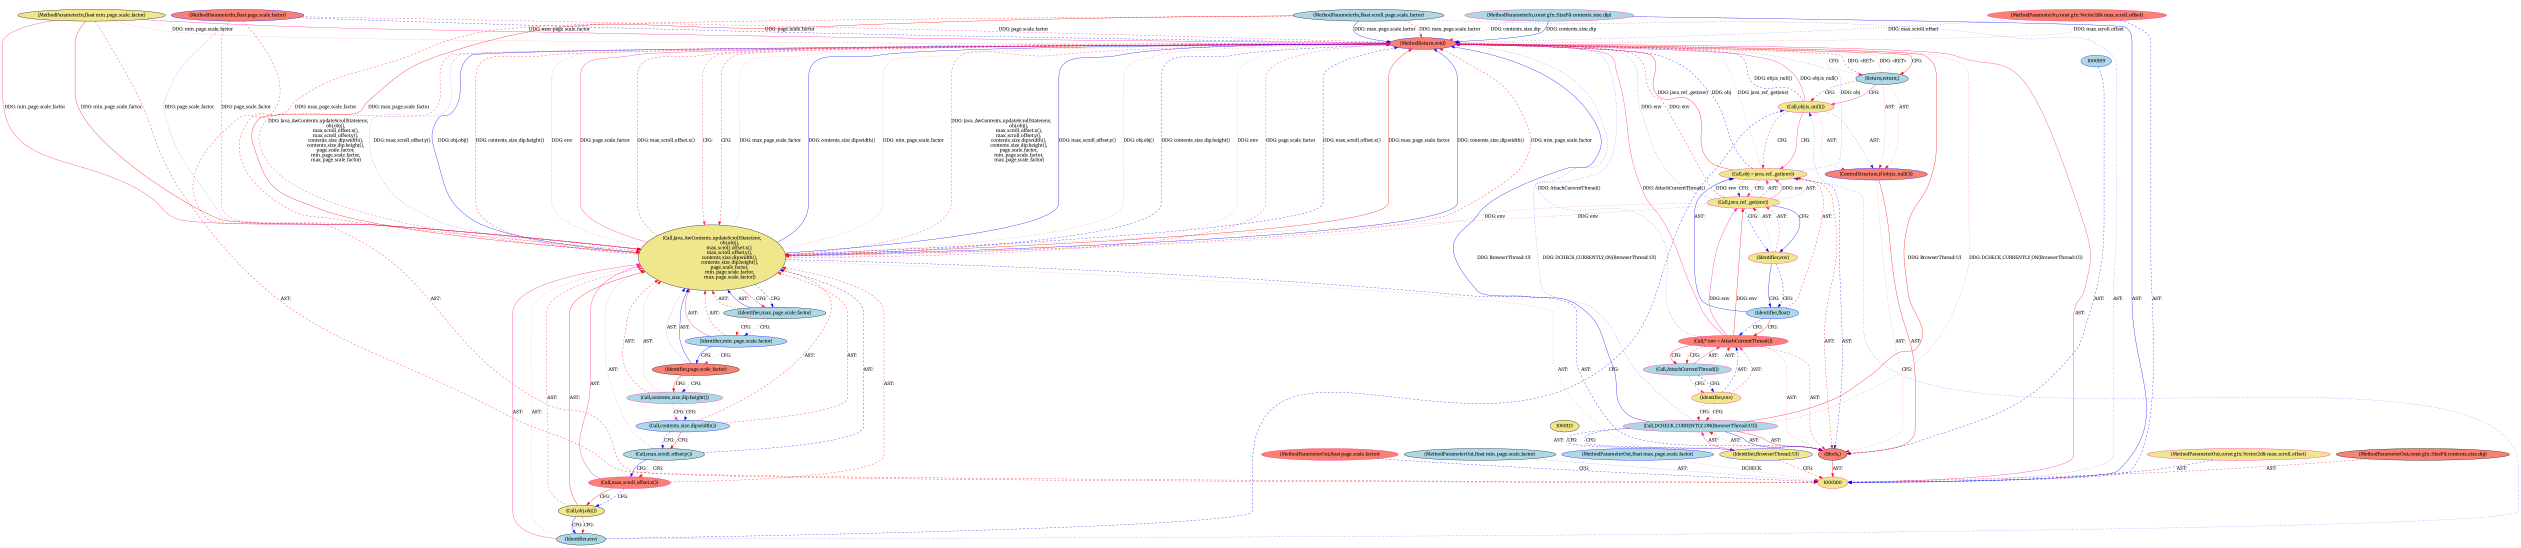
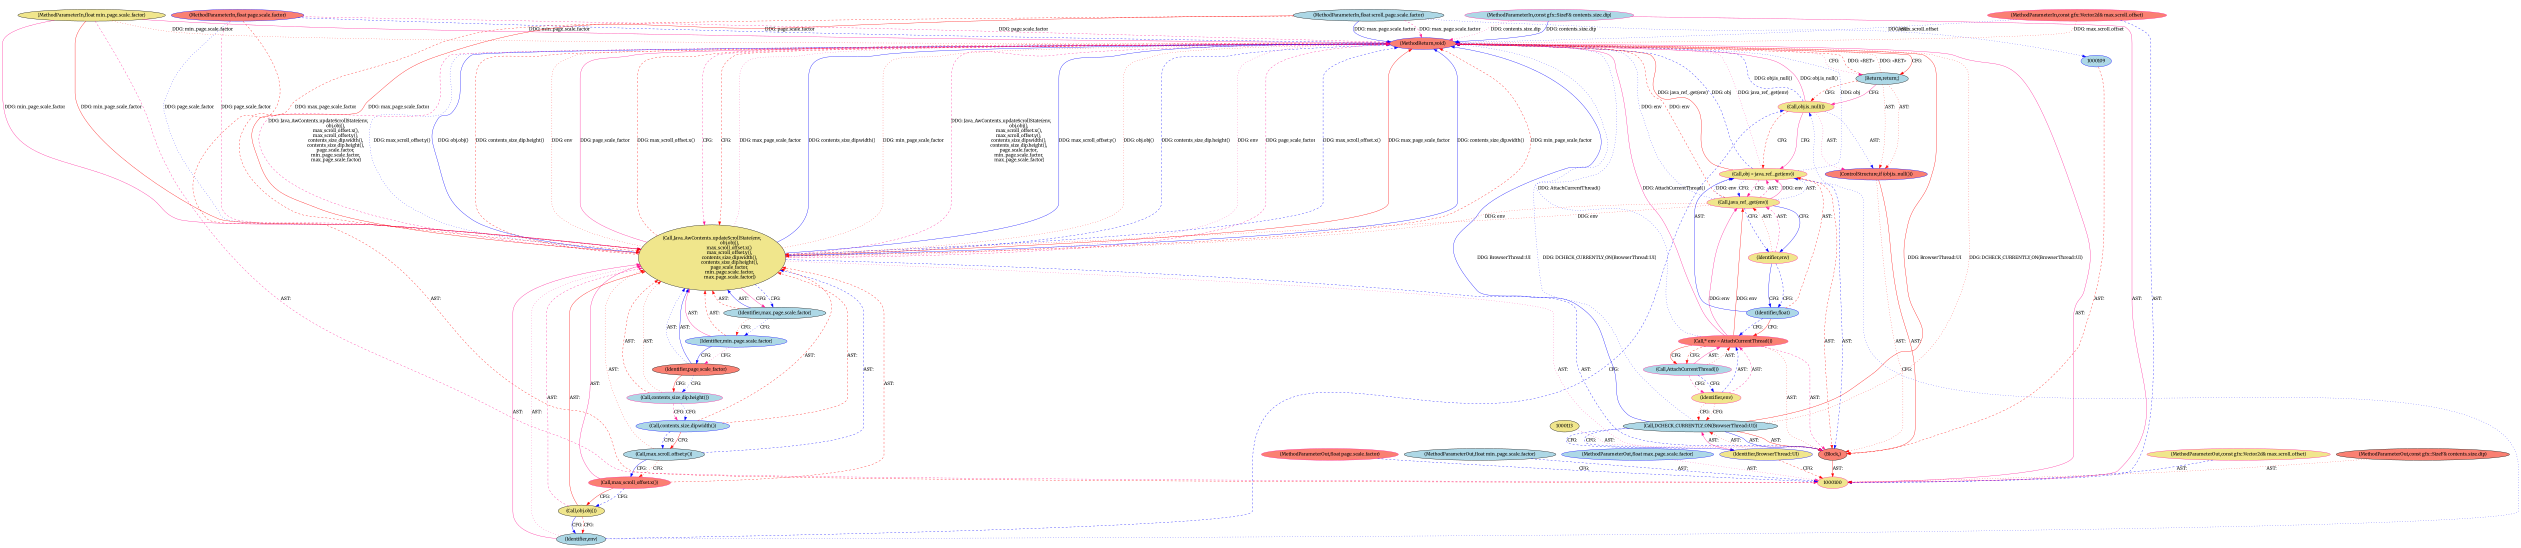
edge "(MethodParameterIn,float scroll_page_scale_factor)" -> "1000100": now "(MethodParameterIn,float scroll_page_scale_factor)" -> "1000109"
edge "(MethodParameterIn,const gfx::SizeF& contents_size_dip)" -> "1000100": color blue -> deeppink
edge "1000109" -> "(Block,)": color blue -> red
node "(Call,DCHECK_CURRENTLY_ON(BrowserThread::UI))": color deeppink -> black
edge "1000113" -> "(Identifier,BrowserThread::UI)": now "1000113" -> "(Block,)"
edge "(MethodParameterIn,float min_page_scale_factor)" -> "1000100": color red -> deeppink
edge "(MethodParameterOut,float max_page_scale_factor)" -> "1000100": label "DCHECK: " -> "AST: "
edge "(MethodParameterOut,float min_page_scale_factor)" -> "1000100": style dotted -> dashed
edge "(MethodParameterOut,const gfx::SizeF& contents_size_dip)" -> "1000100": style dashed -> dotted
